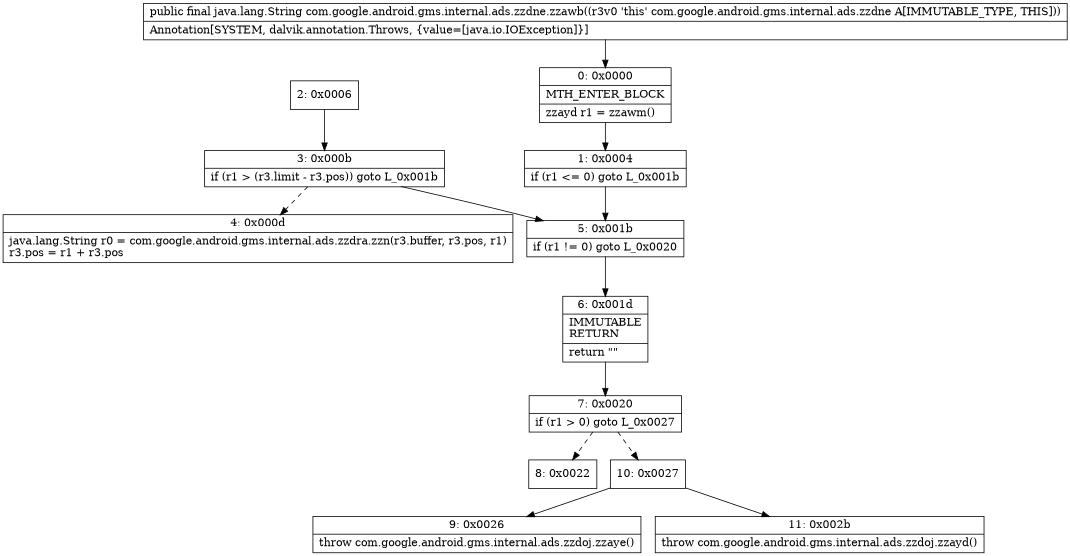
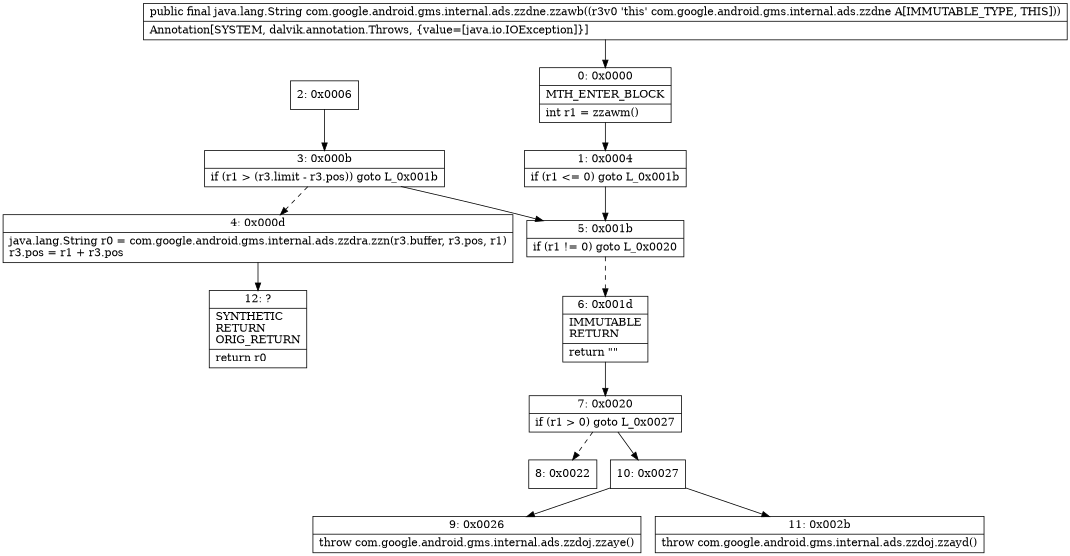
node "0: 0x0000": text "zzayd r1 = zzawm()" -> "int r1 = zzawm()"
edge "5: 0x001b" -> "6: 0x001d": style solid -> dashed
node "12: ?": added
edge "7: 0x0020" -> "10: 0x0027": style dashed -> solid
